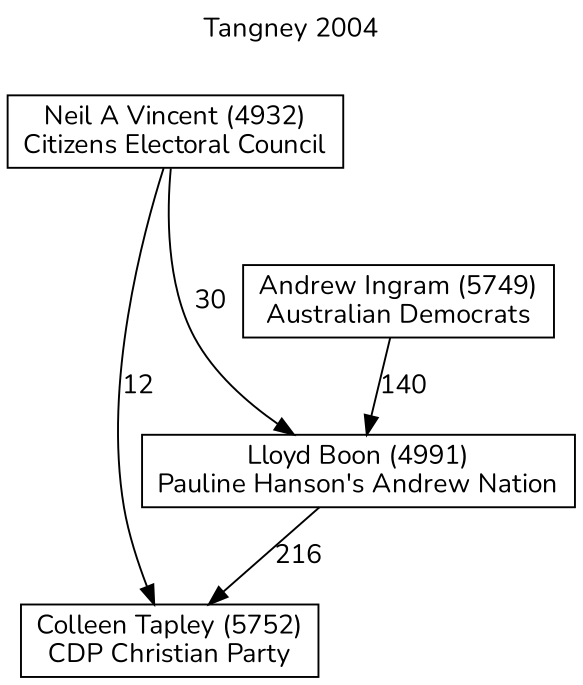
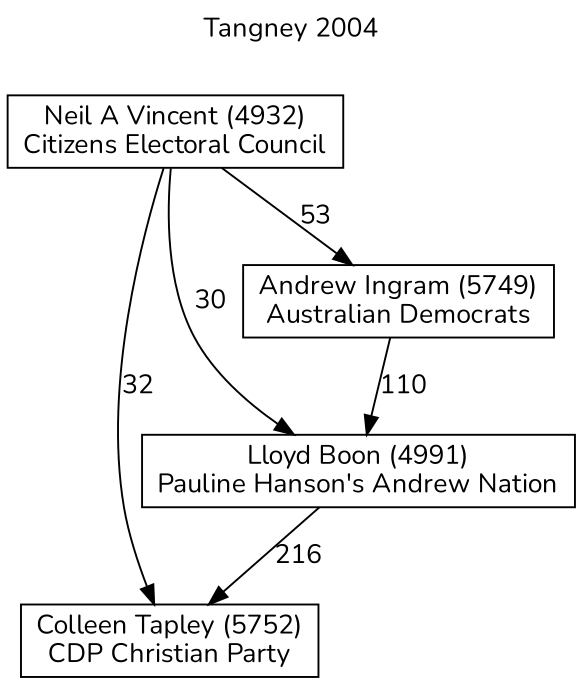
edge "Neil A Vincent (4932) Citizens Electoral Council" -> "Andrew Ingram (5749) Australian Democrats": added, label "53"
edge "Neil A Vincent (4932) Citizens Electoral Council" -> "Colleen Tapley (5752) CDP Christian Party": label "12" -> "32"
edge "Andrew Ingram (5749) Australian Democrats" -> "Lloyd Boon (4991) Pauline Hanson's Andrew Nation": label "140" -> "110"
